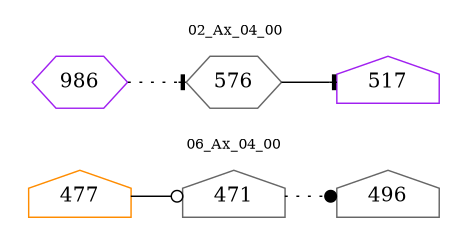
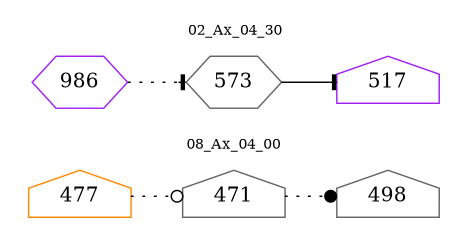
cluster "02_Ax_04_00": label "02_Ax_04_00" -> "02_Ax_04_30"
node "576": label "576" -> "573"
cluster "06_Ax_04_00": label "06_Ax_04_00" -> "08_Ax_04_00"
edge "477" -> "471": style solid -> dotted
node "496": label "496" -> "498"
